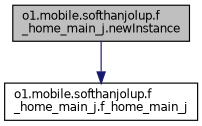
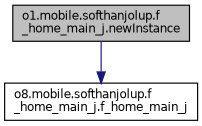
node "o1.mobile.softhanjolup.f _home_main_j.f_home_main_j": label "o1.mobile.softhanjolup.f _home_main_j.f_home_main_j" -> "o8.mobile.softhanjolup.f _home_main_j.f_home_main_j"
